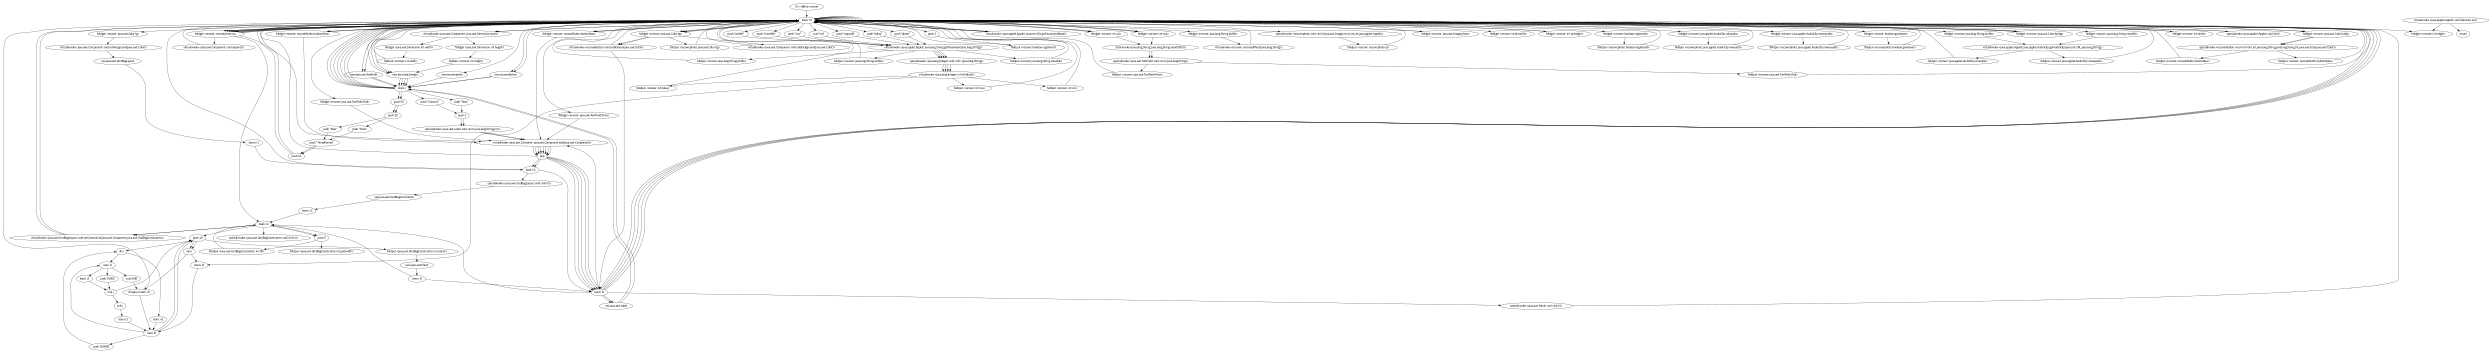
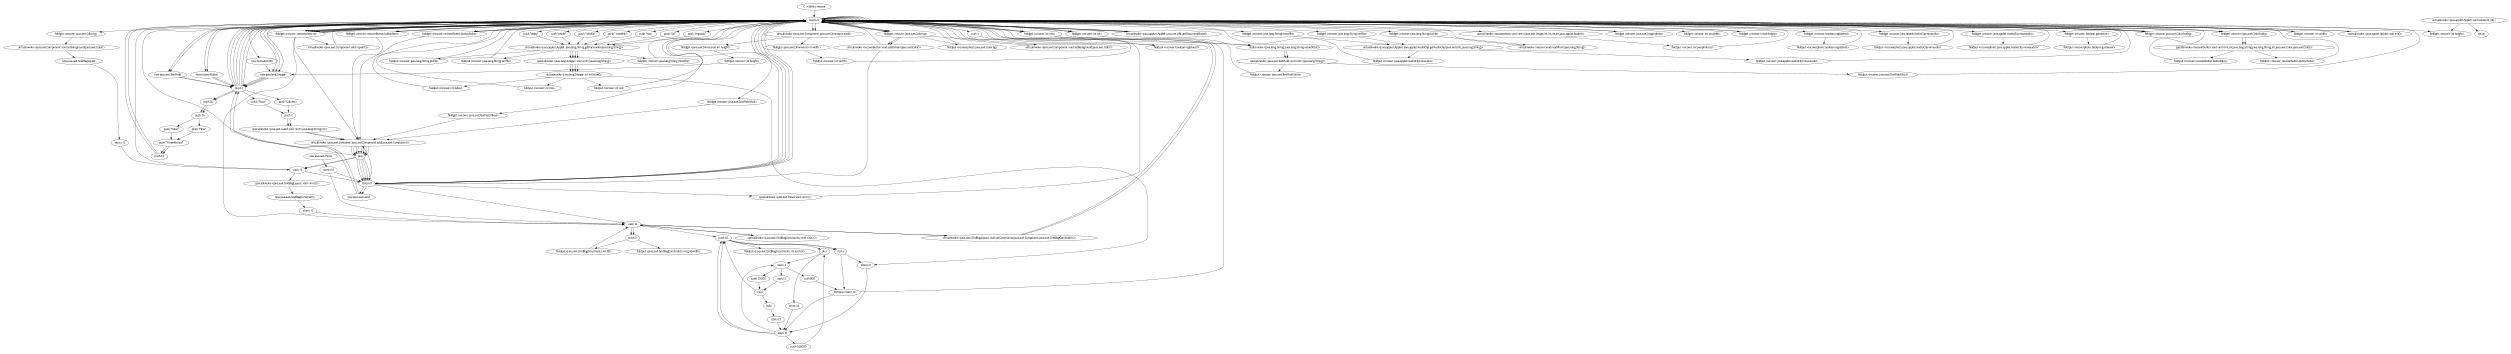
edge "new recoverphoto" -> "dup1.r": now "new recoverphoto" -> "new java.lang.Integer"
edge "specialinvoke <java.awt.GridBagConstraints: void <init>()>" -> "load.r i2": added
edge "fieldput <java.awt.GridBagConstraints: int anchor>" -> "new java.awt.Panel": removed
